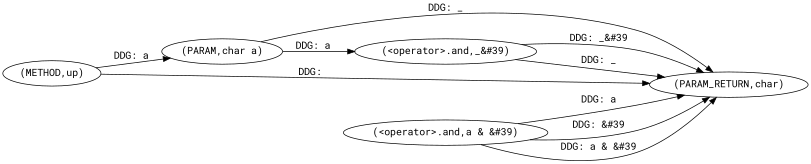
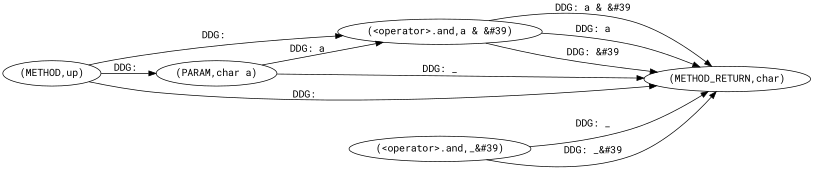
edge "(METHOD,up)" -> "(<operator>.and,a & &#39)": added, label "DDG:"
edge "(PARAM,char a)" -> "(<operator>.and,_&#39)": now "(PARAM,char a)" -> "(<operator>.and,a & &#39)"
edge "(METHOD,up)" -> "(PARAM,char a)": label "DDG: a" -> "DDG: "
node "(PARAM_RETURN,char)": label "(PARAM_RETURN,char)" -> "(METHOD_RETURN,char)"
